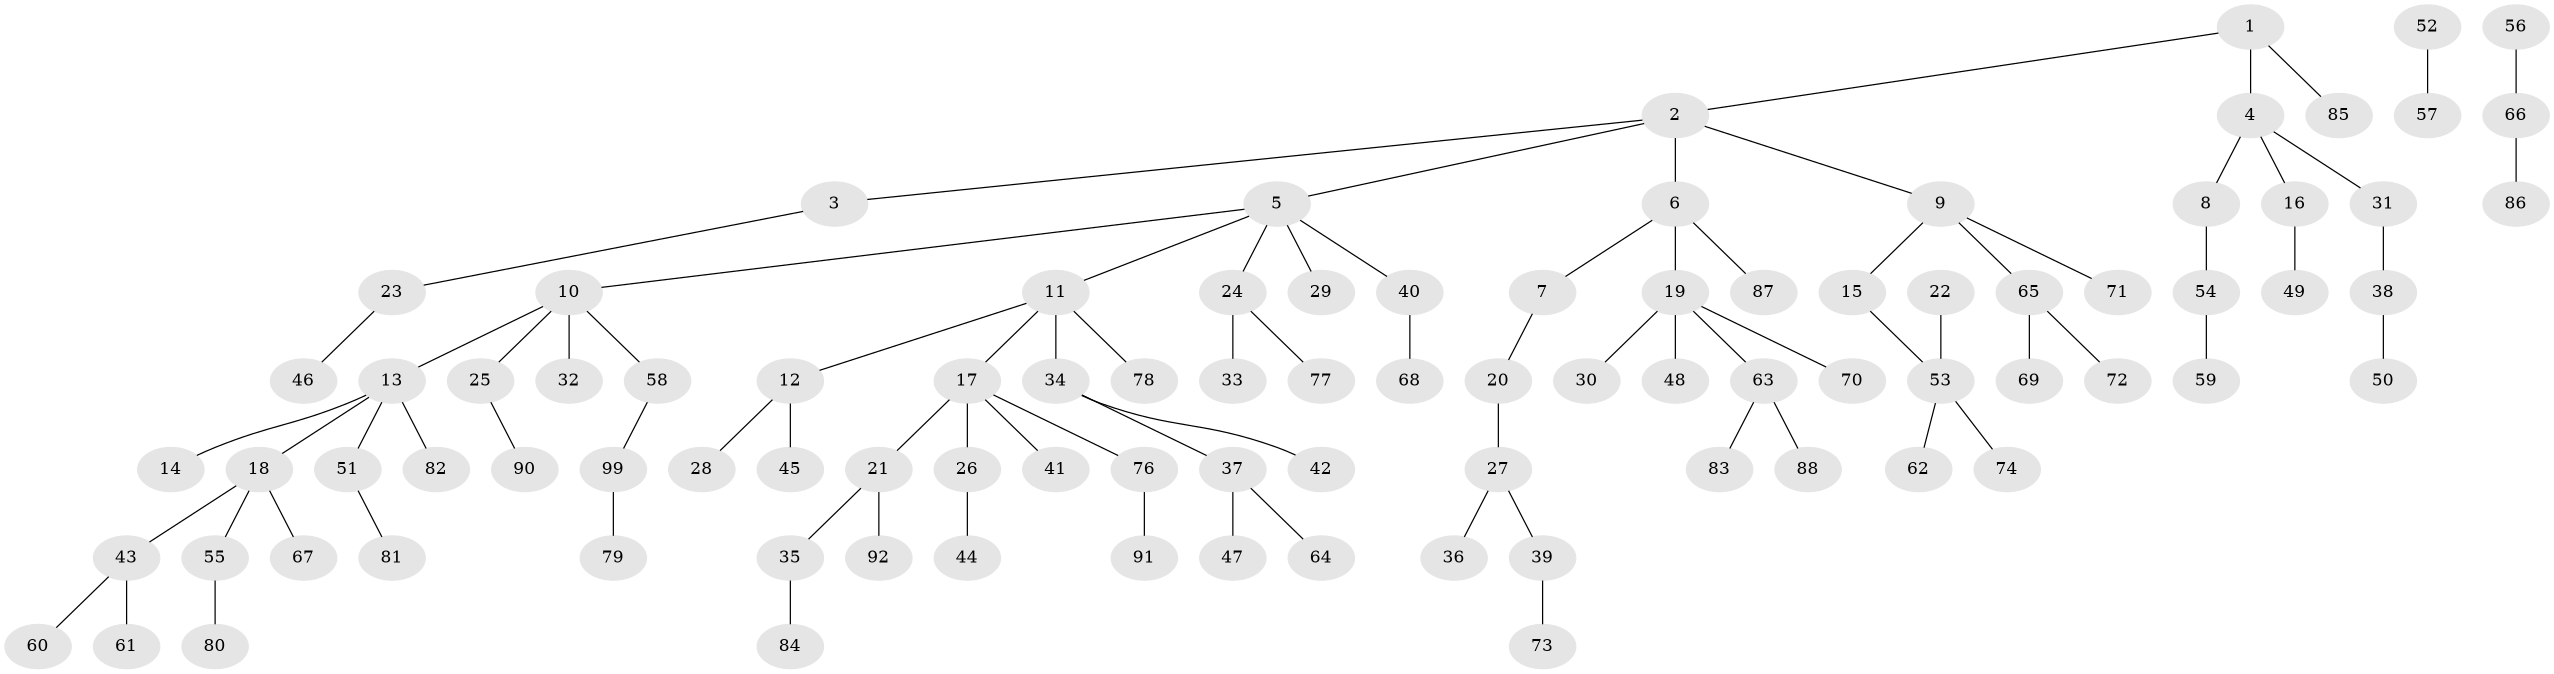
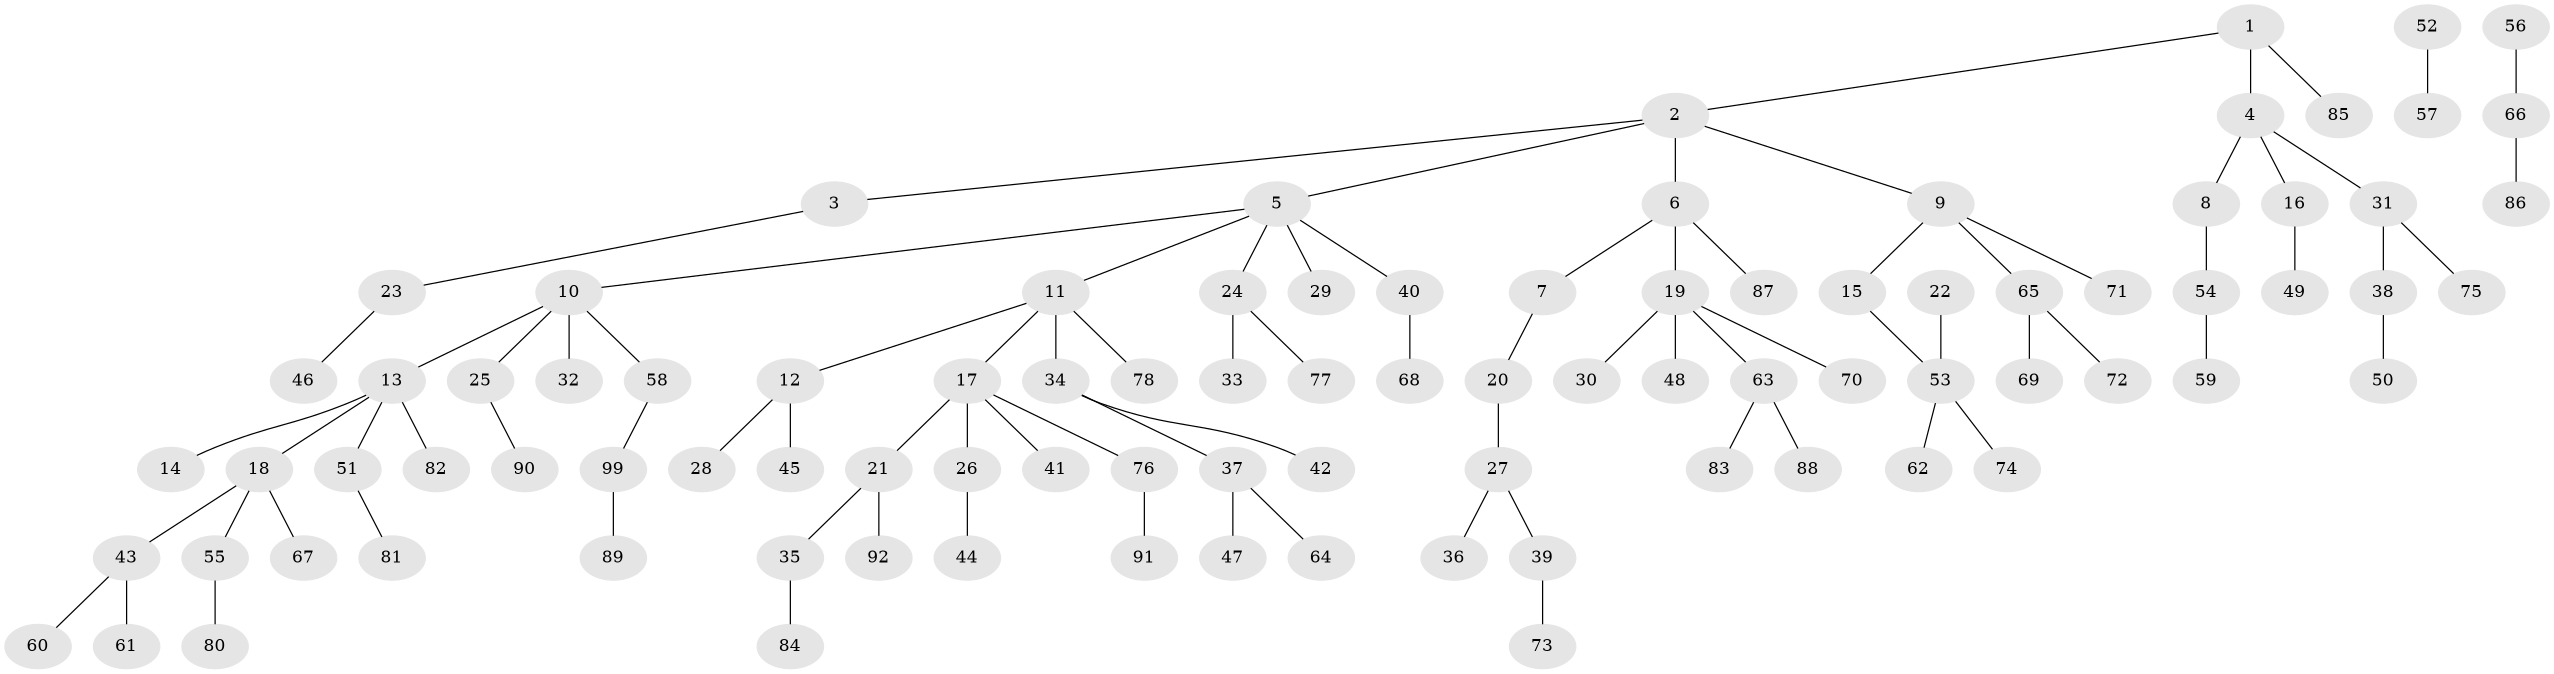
node "75": added
node "79": label "79" -> "89"
